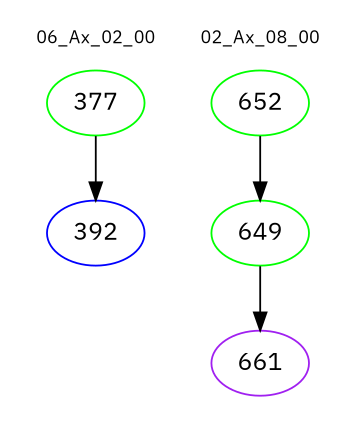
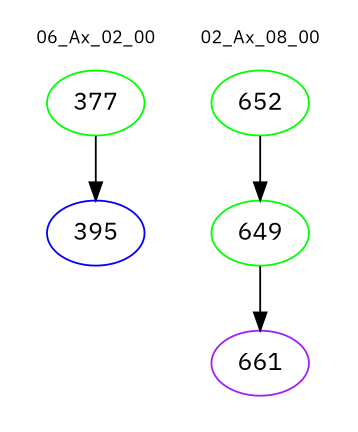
node "392": label "392" -> "395"
